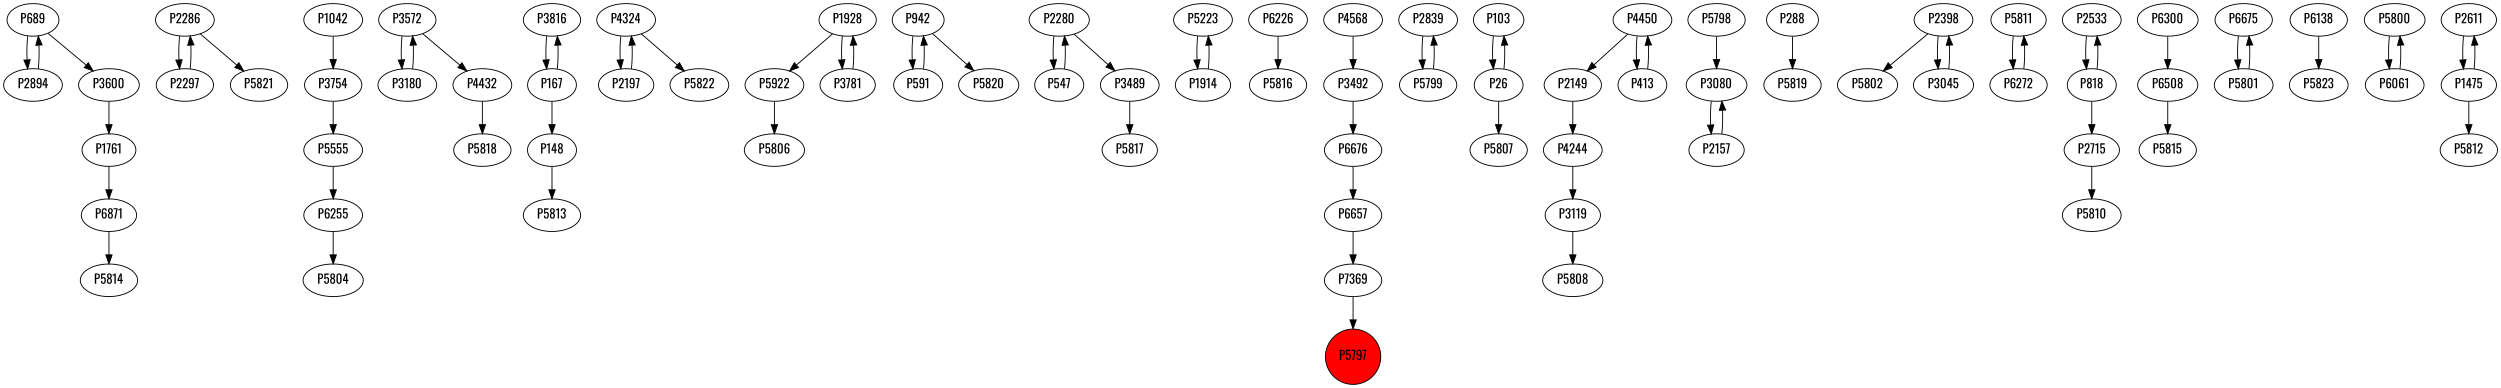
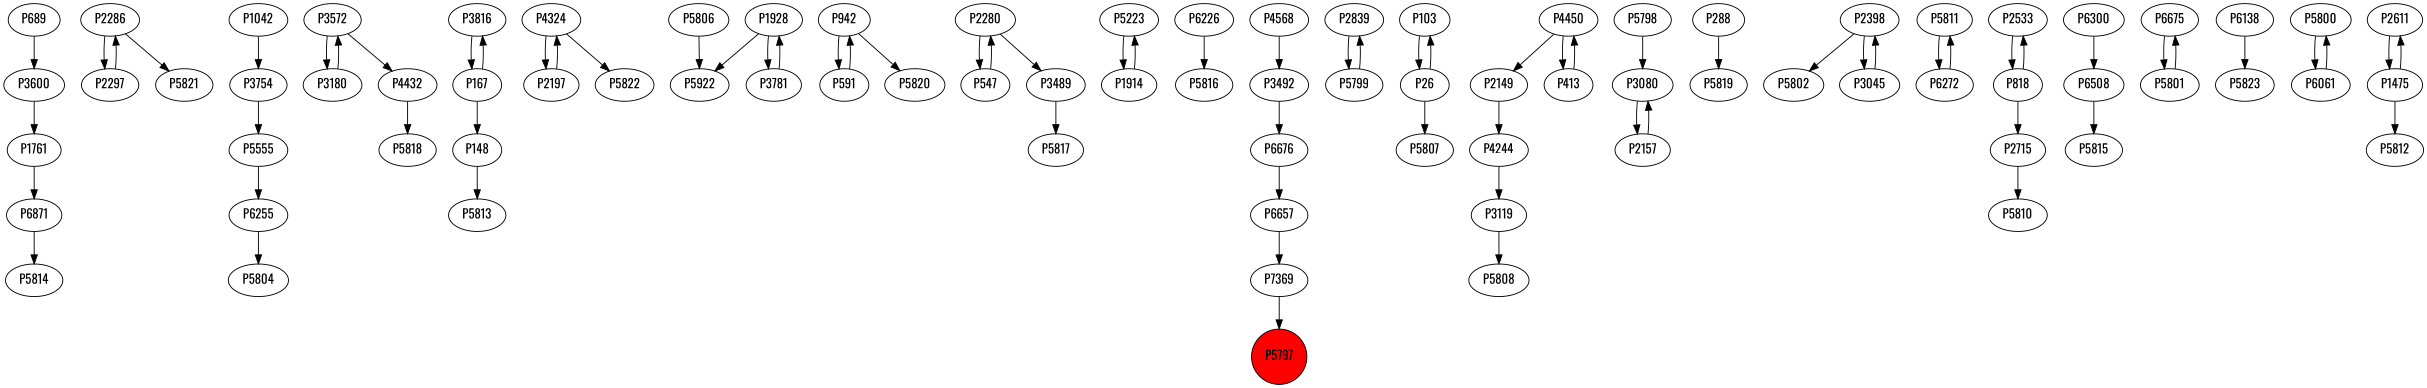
node "P2894": removed
edge "P5922" -> "P5806": reversed
